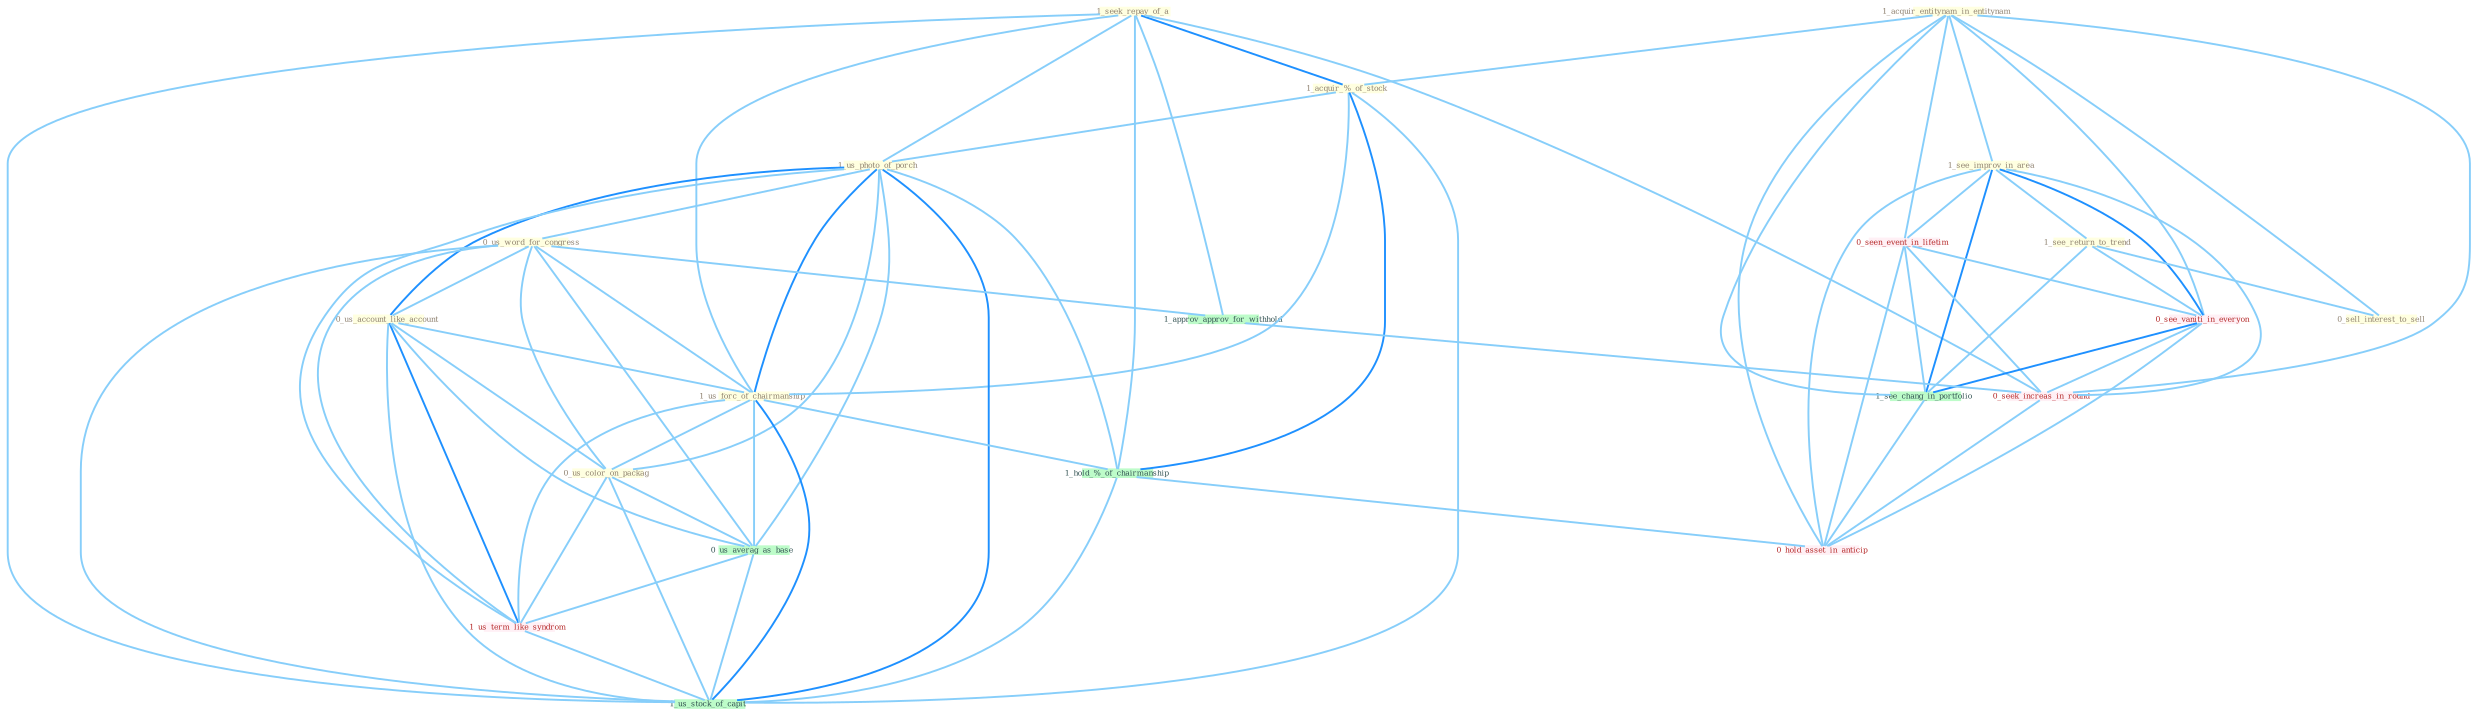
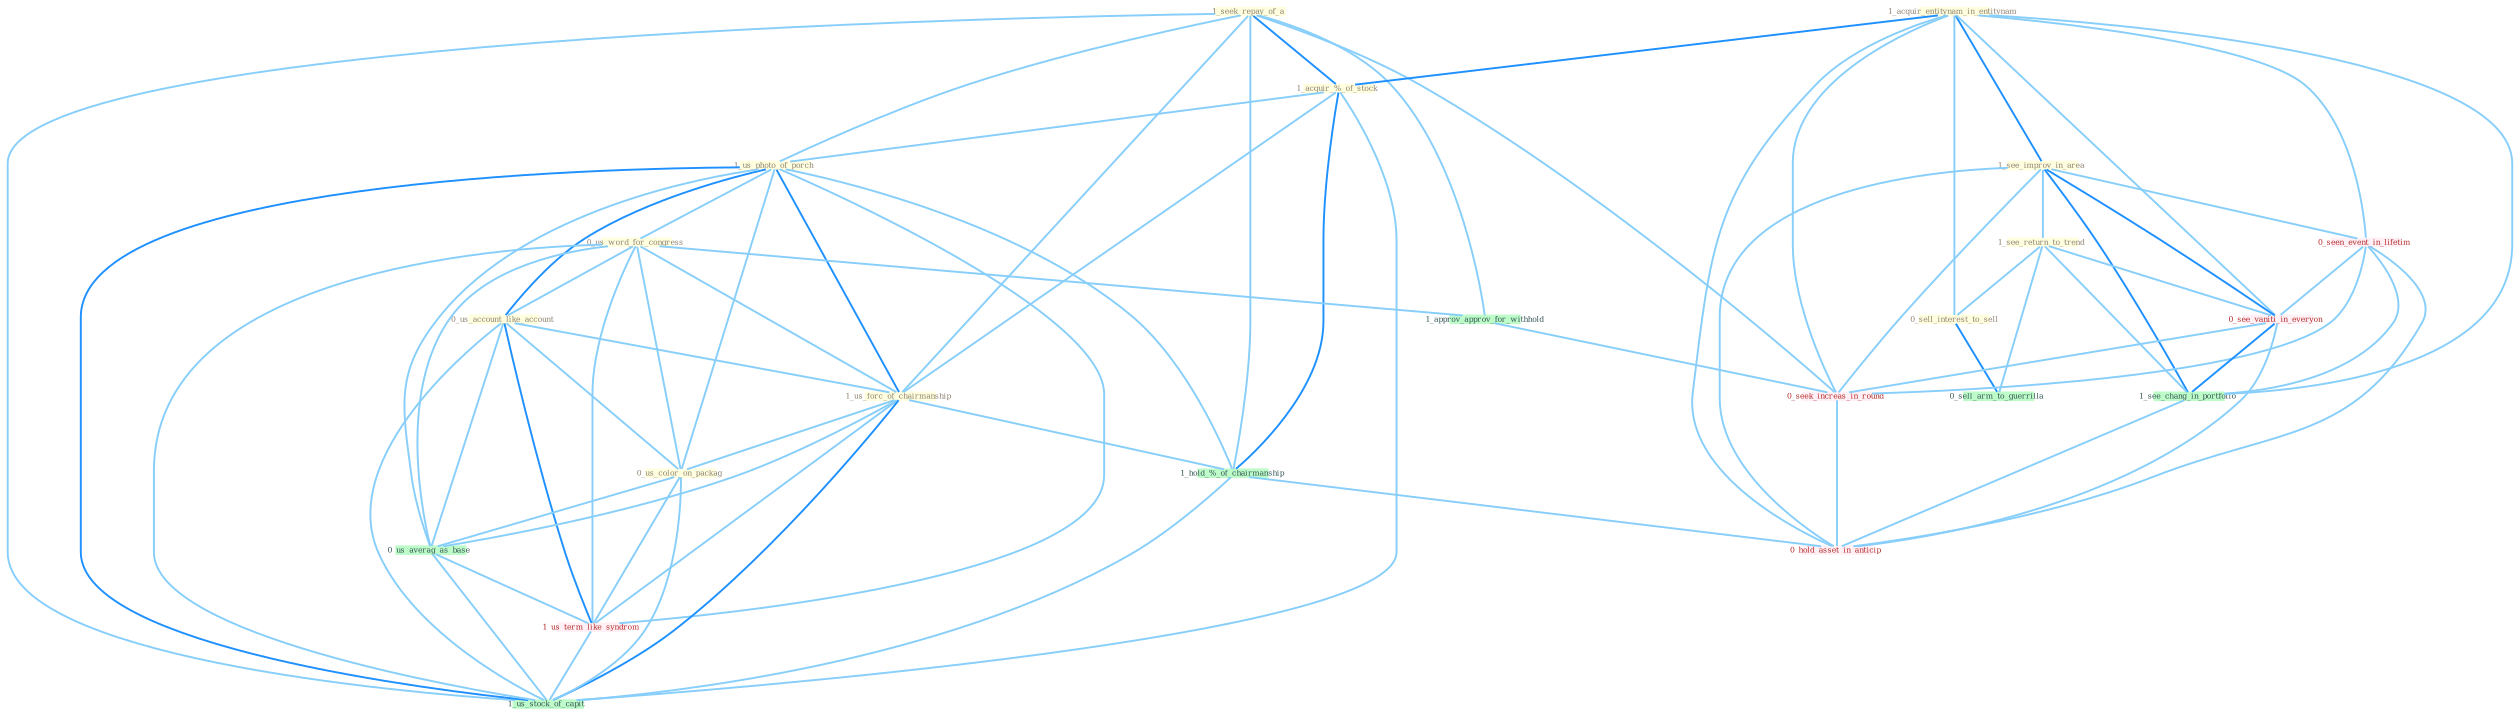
edge "1_acquir_entitynam_in_entitynam" -- "1_acquir_%_of_stock": color #87cefa -> #1e90ff
edge "1_acquir_entitynam_in_entitynam" -- "1_see_improv_in_area": color #87cefa -> #1e90ff
node "0_sell_arm_to_guerrilla": added
